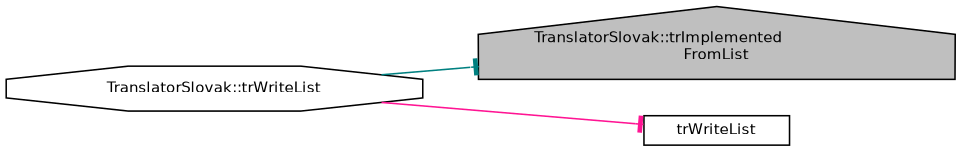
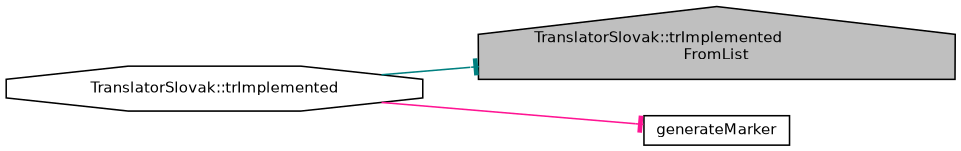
node "TranslatorSlovak::trWriteList": label "TranslatorSlovak::trWriteList" -> "TranslatorSlovak::trImplemented"
node "trWriteList": label "trWriteList" -> "generateMarker"
